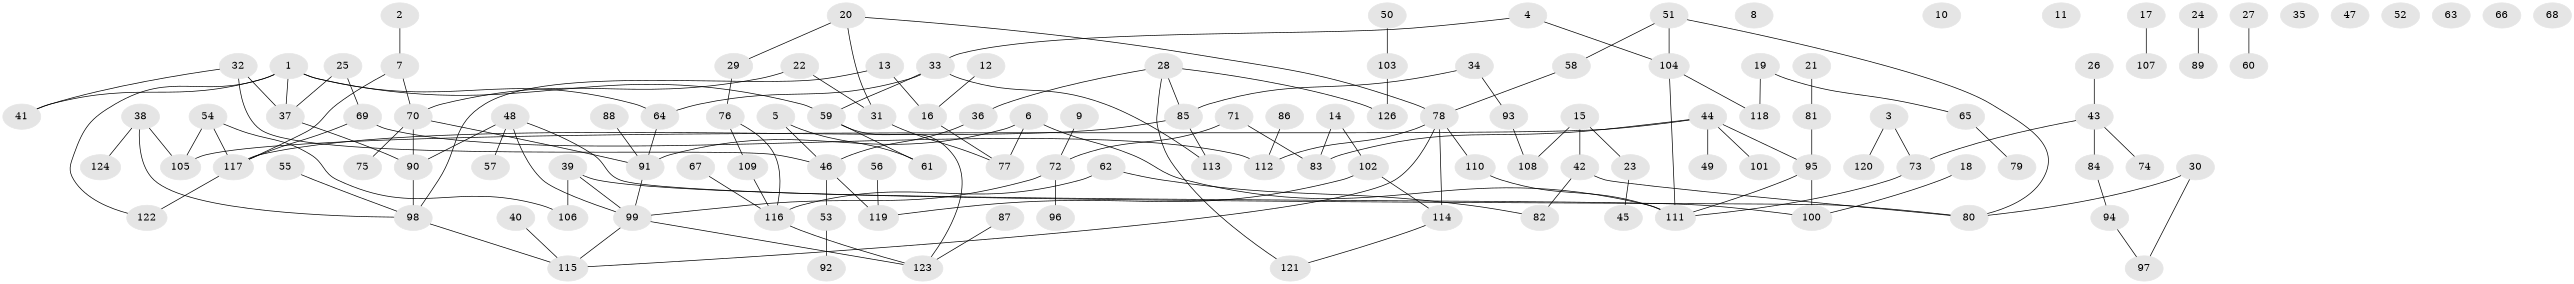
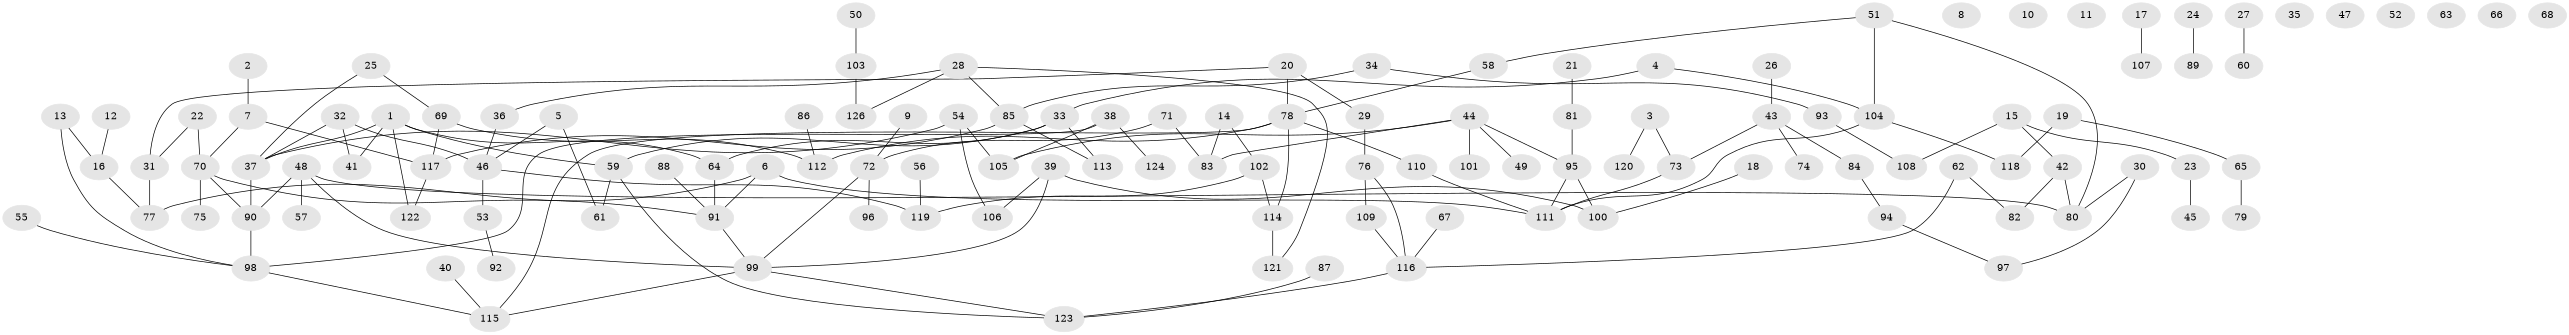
edge "54" -- "117": now "54" -- "37"
